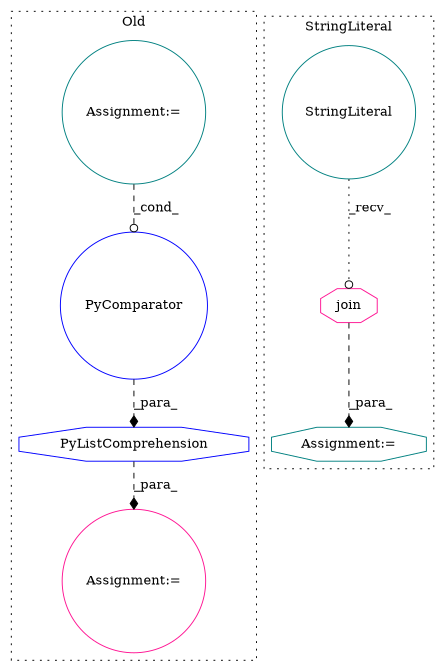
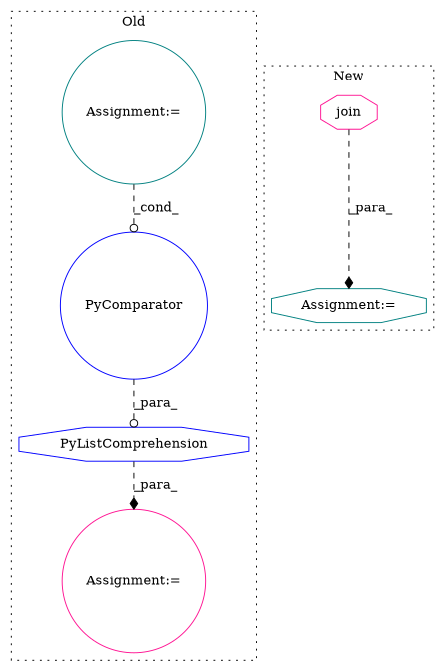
cluster "StringLiteral": label "StringLiteral" -> "New"
node "StringLiteral": removed
edge "PyComparator" -> "PyListComprehension": arrowhead diamond -> odot
